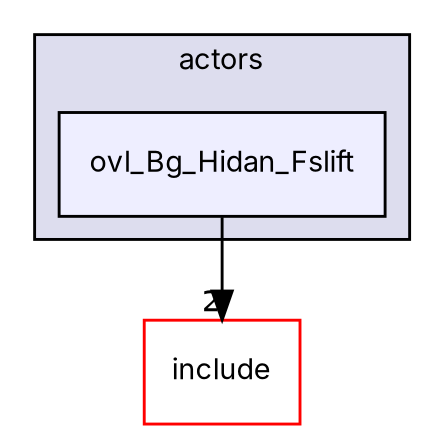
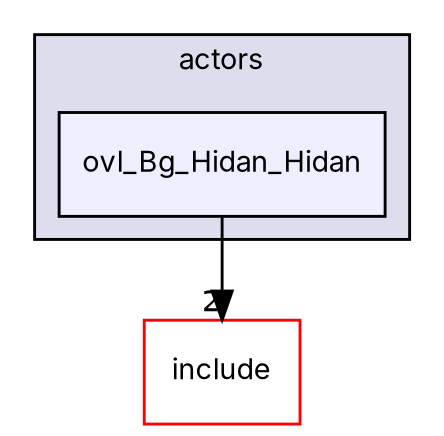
node "ovl_Bg_Hidan_Fslift": label "ovl_Bg_Hidan_Fslift" -> "ovl_Bg_Hidan_Hidan"
